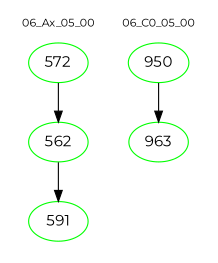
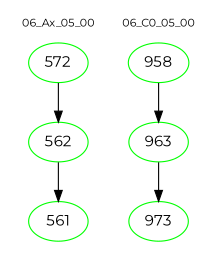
node "950": label "950" -> "958"
node "591": label "591" -> "561"
node "973": added
